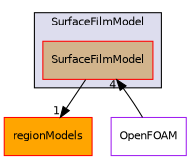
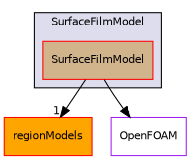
edge "OpenFOAM" -> "SurfaceFilmModel": reversed
